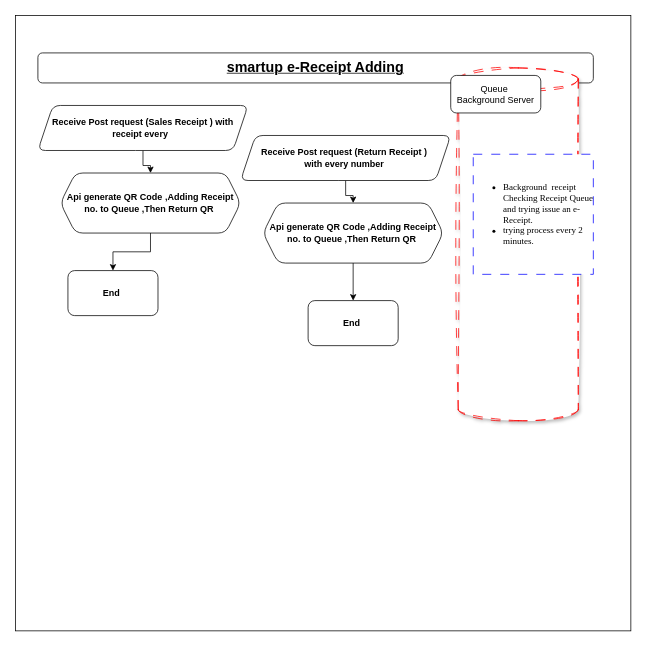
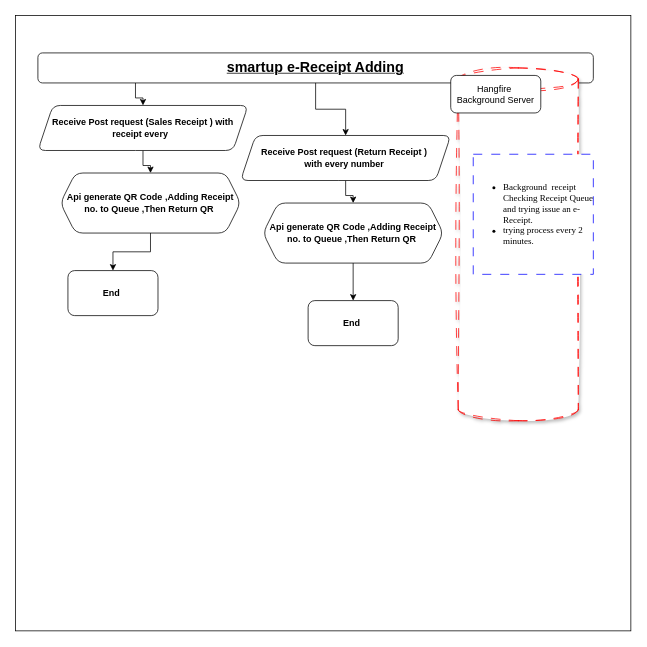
node "Queue Background Server": label "Queue Background Server" -> "Hangfire Background Server"
edge "smartup e-Receipt Adding" -> "Receive Post request (Sales Receipt ) with receipt every": added
edge "smartup e-Receipt Adding" -> "Receive Post request (Return Receipt ) with every number": added
